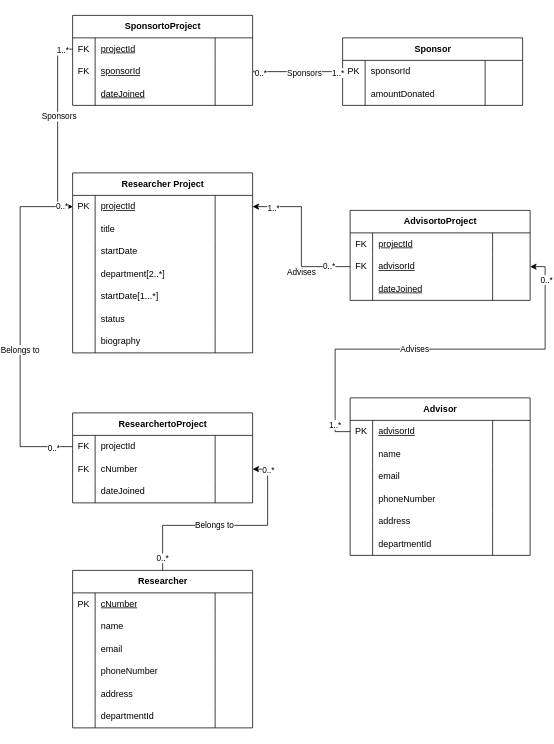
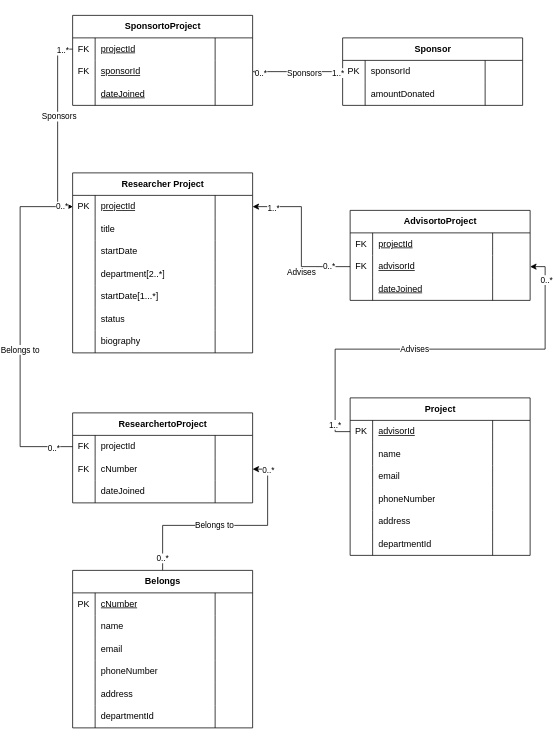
node "Advisor": label "Advisor" -> "Project"
node "Researcher": label "Researcher" -> "Belongs"
